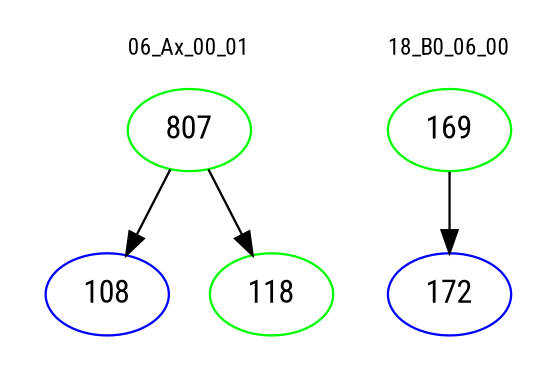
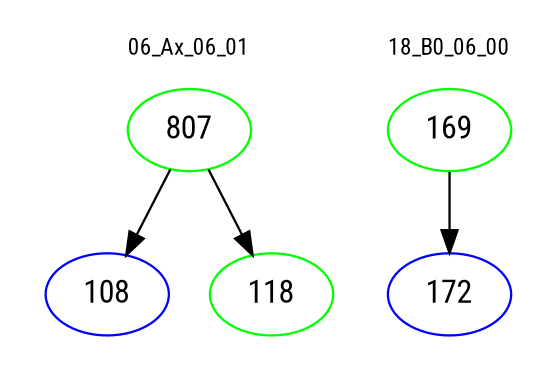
cluster "06_Ax_00_01": label "06_Ax_00_01" -> "06_Ax_06_01"
